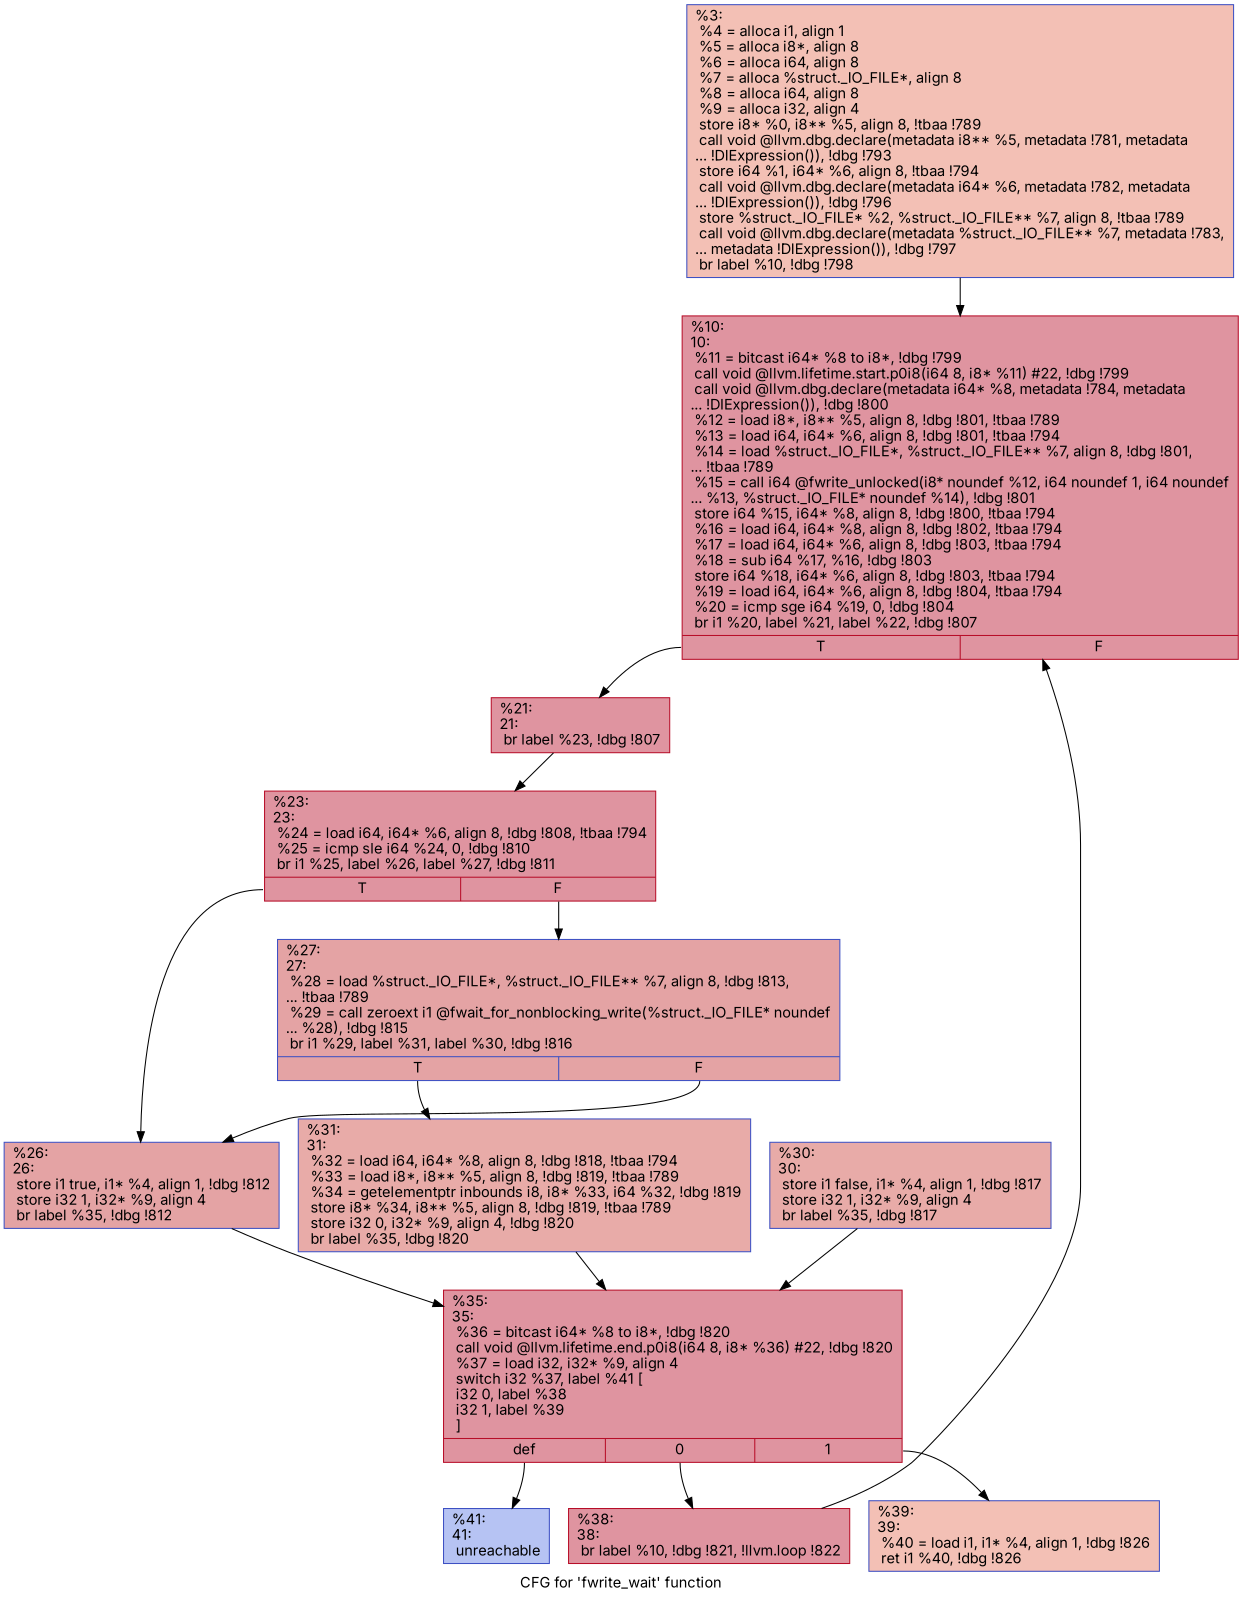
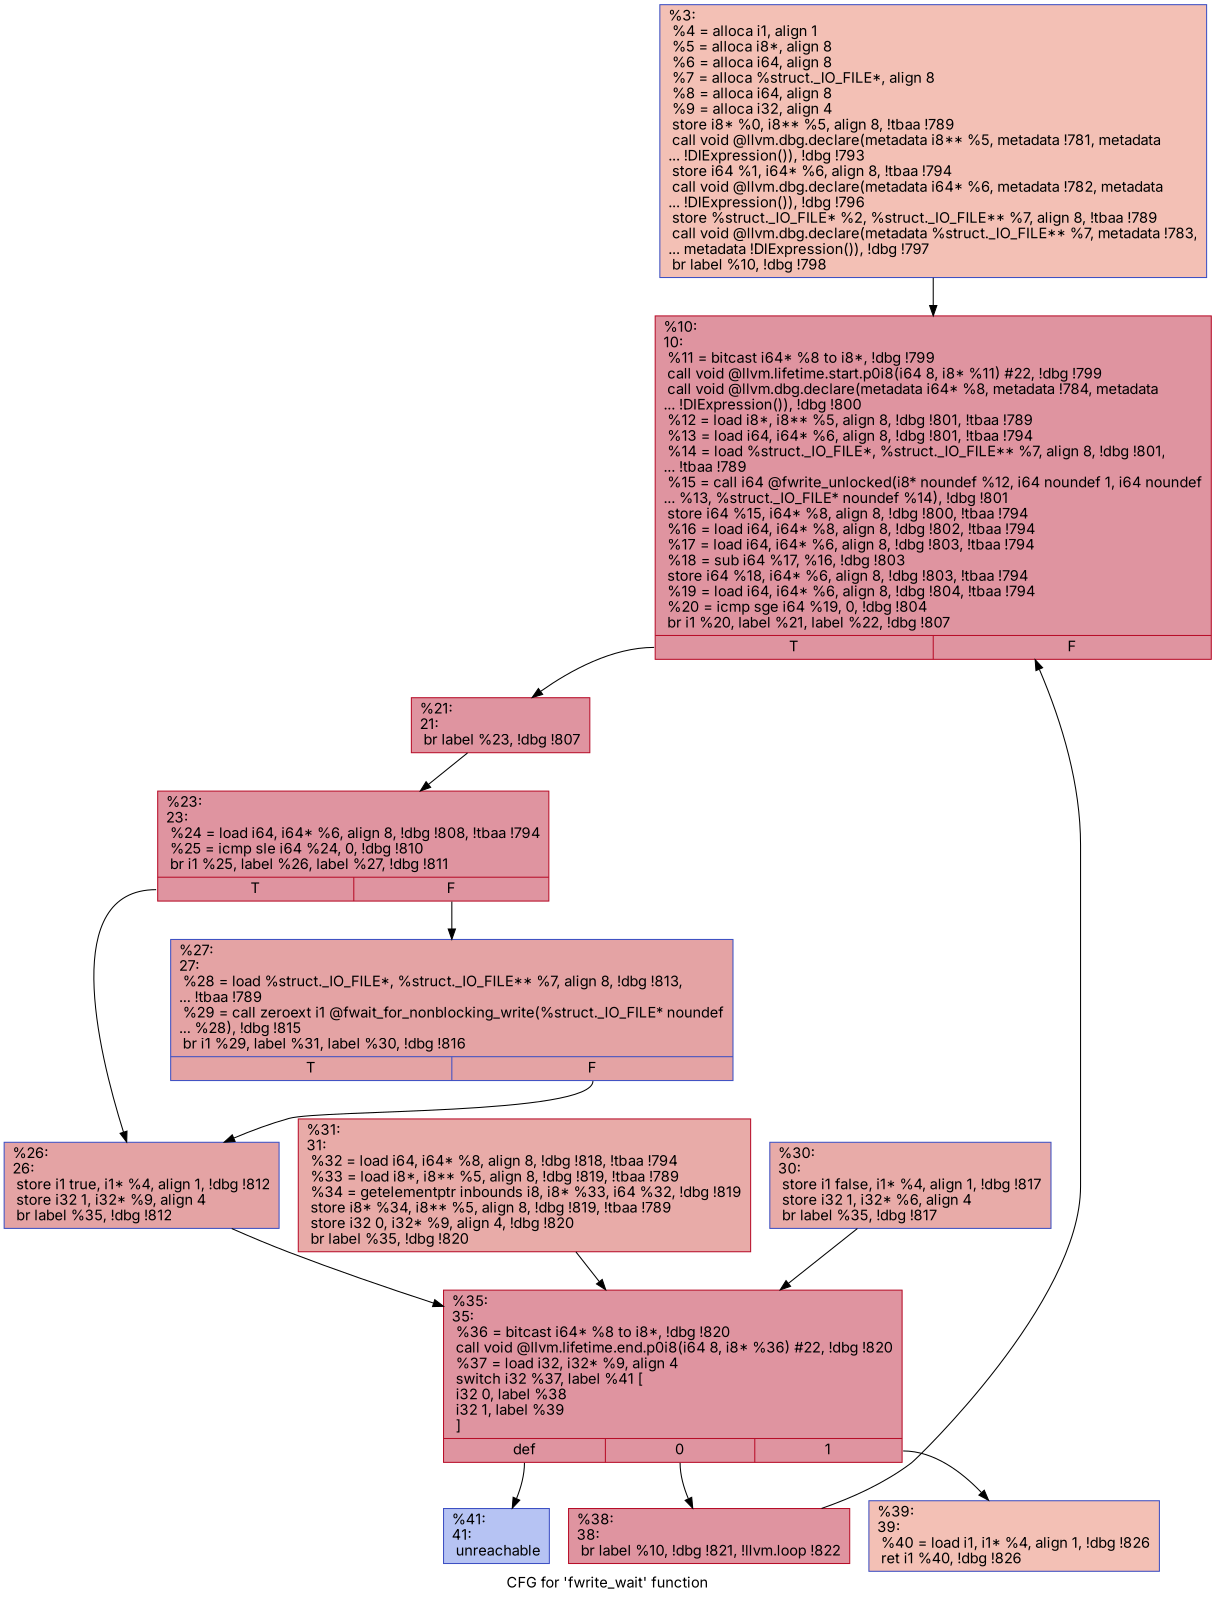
edge "%27:" -> "%31:": removed
node "%31:": color #3d50c3ff -> #b70d28ff
node "%30:": text "store i32 1, i32* %9, align 4" -> "store i32 1, i32* %6, align 4"
